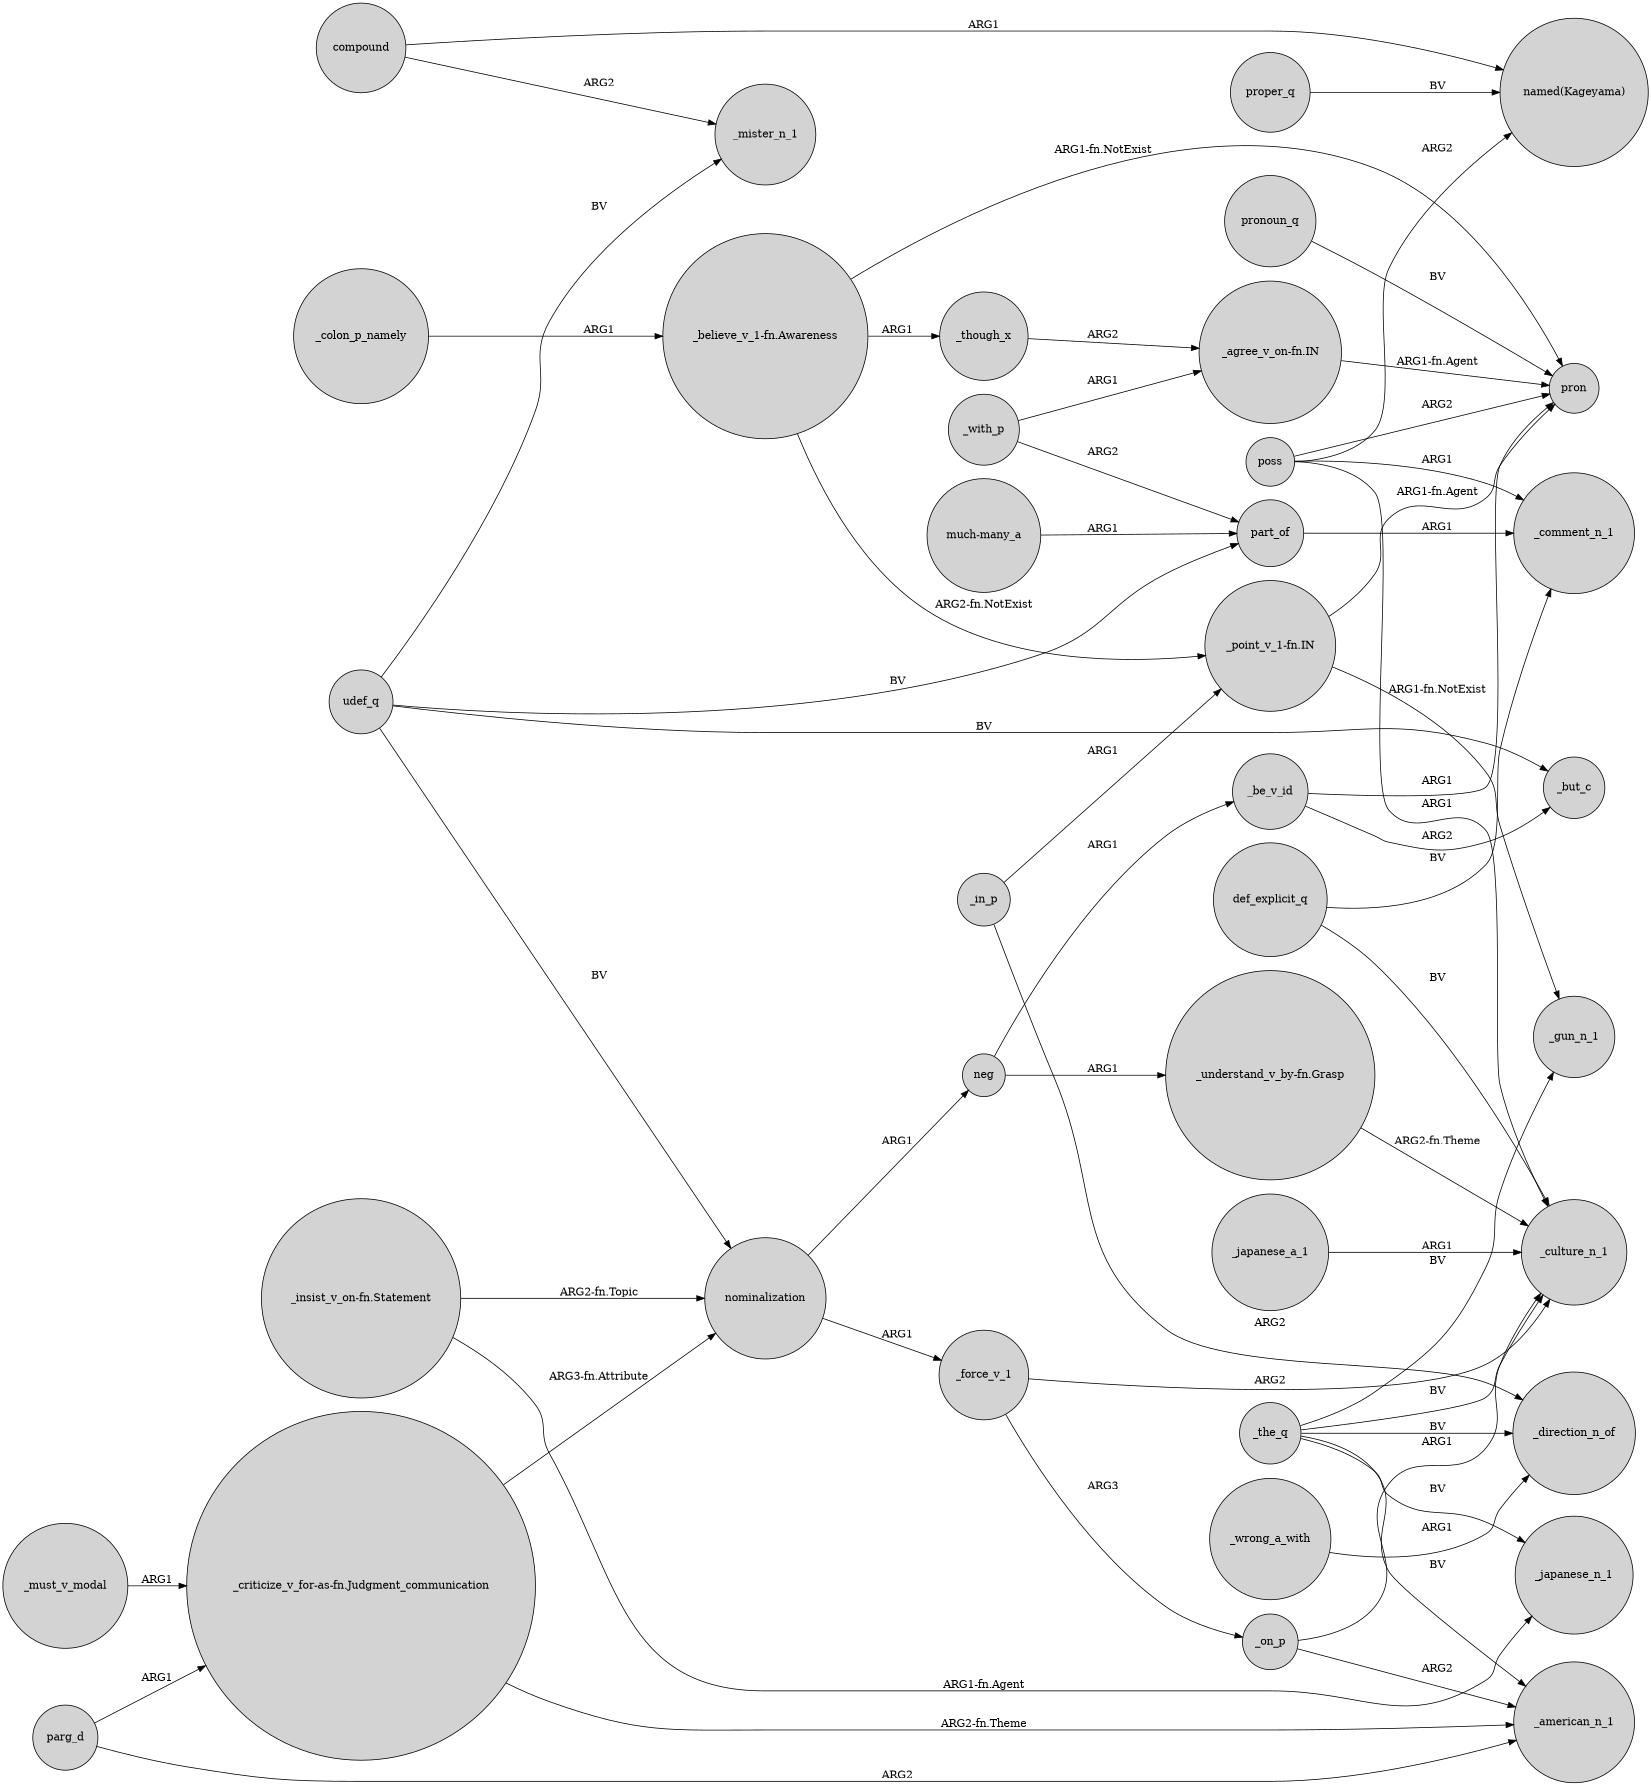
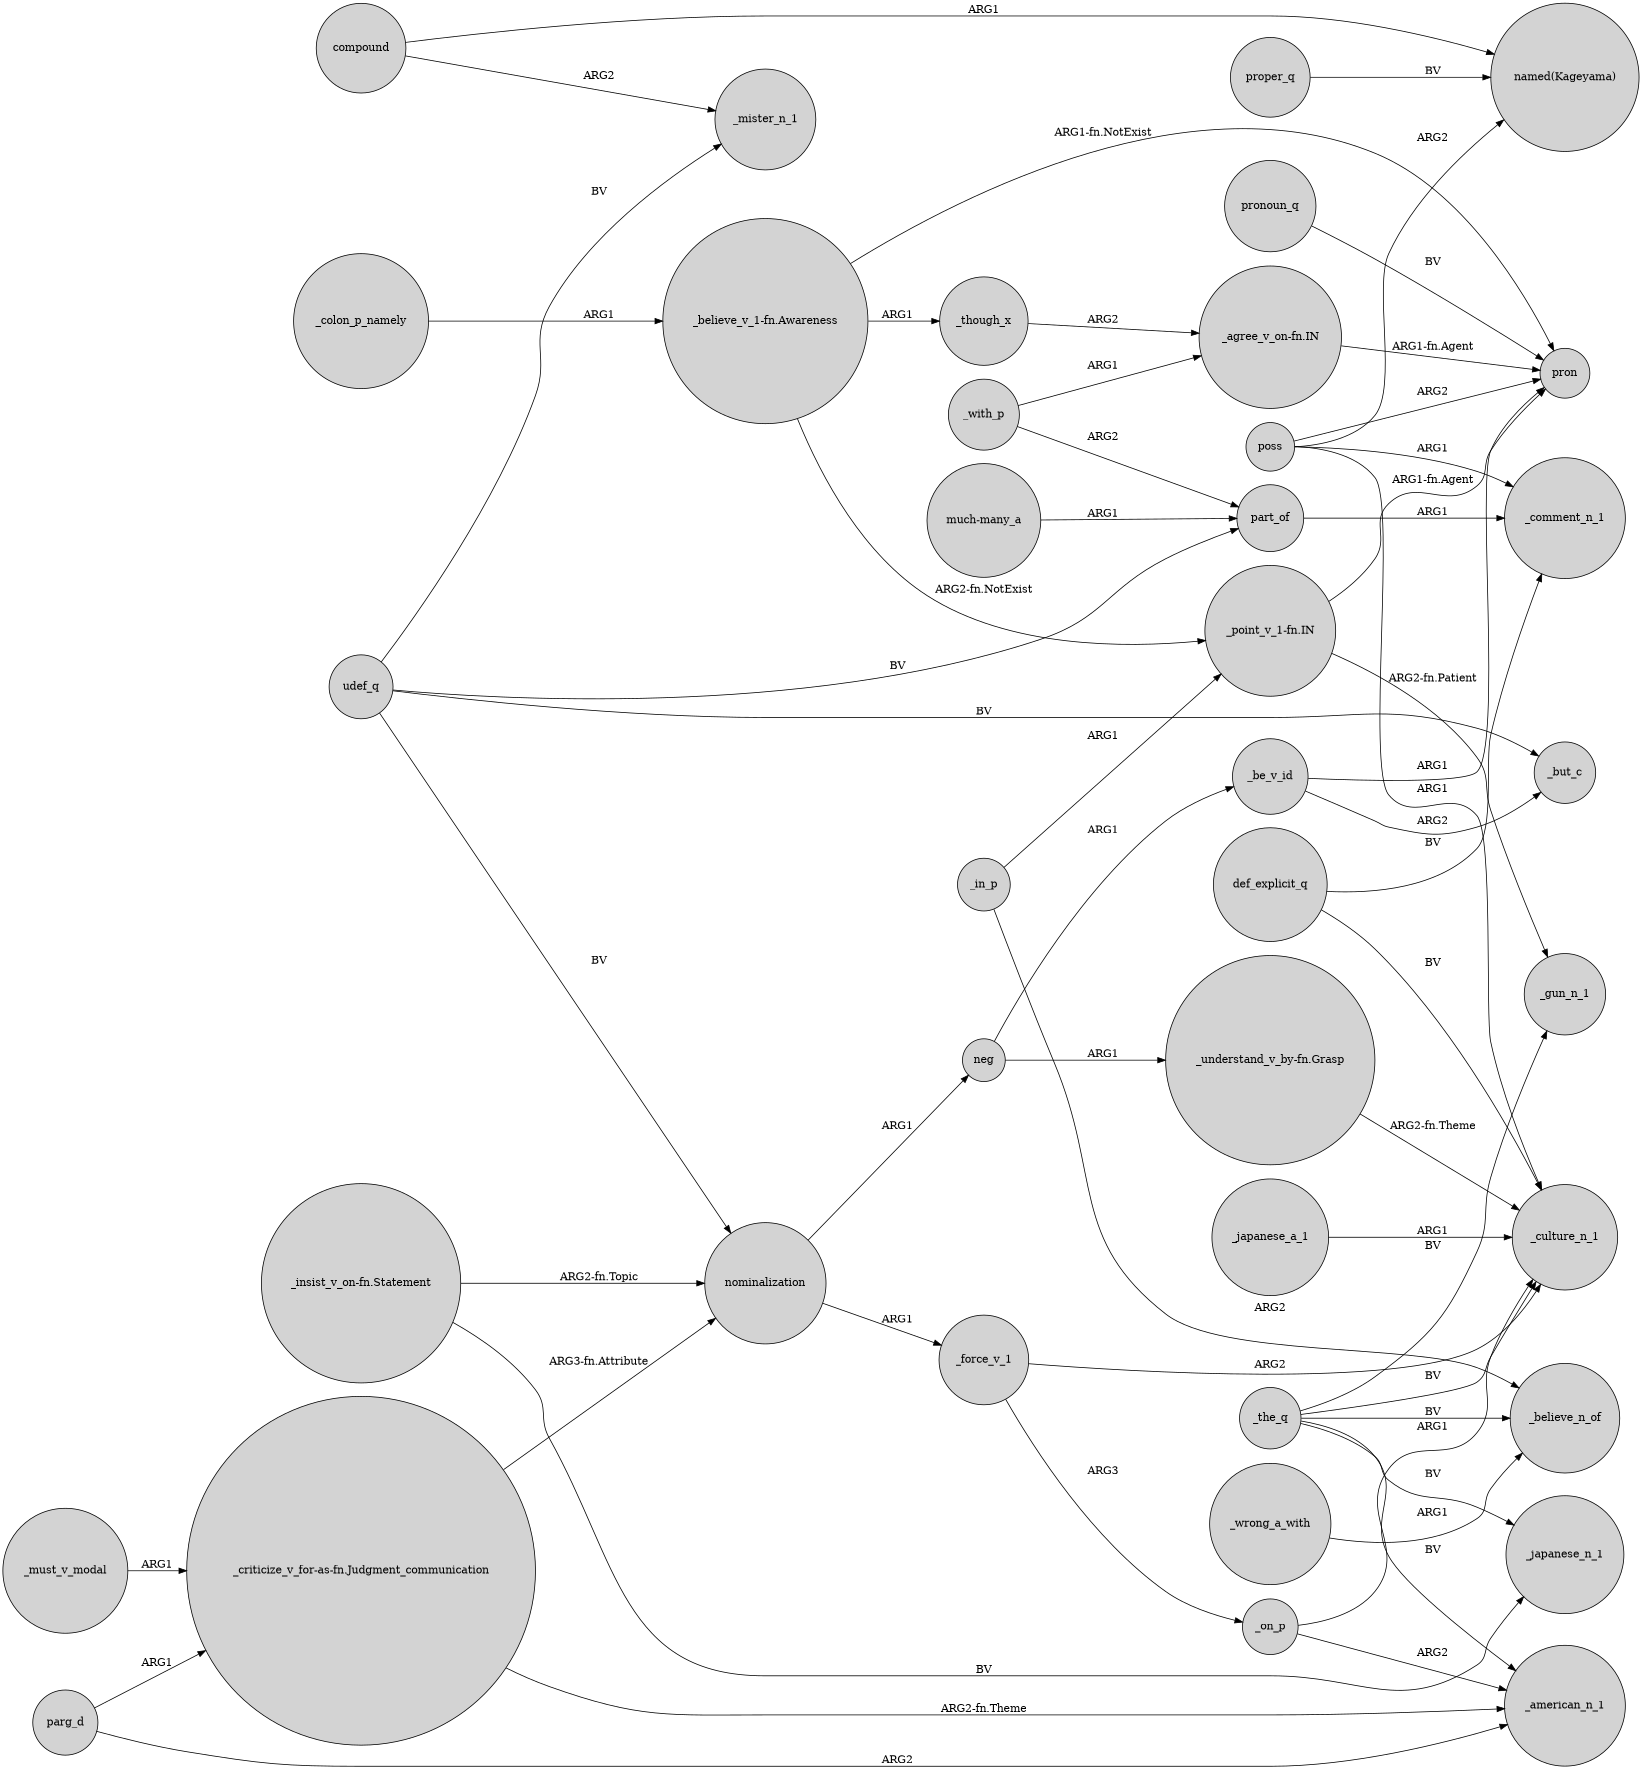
edge "_point_v_1-fn.IN" -> "_gun_n_1": label "ARG1-fn.NotExist" -> "ARG2-fn.Patient"
node "_direction_n_of": label "_direction_n_of" -> "_believe_n_of"
edge "_insist_v_on-fn.Statement" -> "_japanese_n_1": label "ARG1-fn.Agent" -> "BV"
